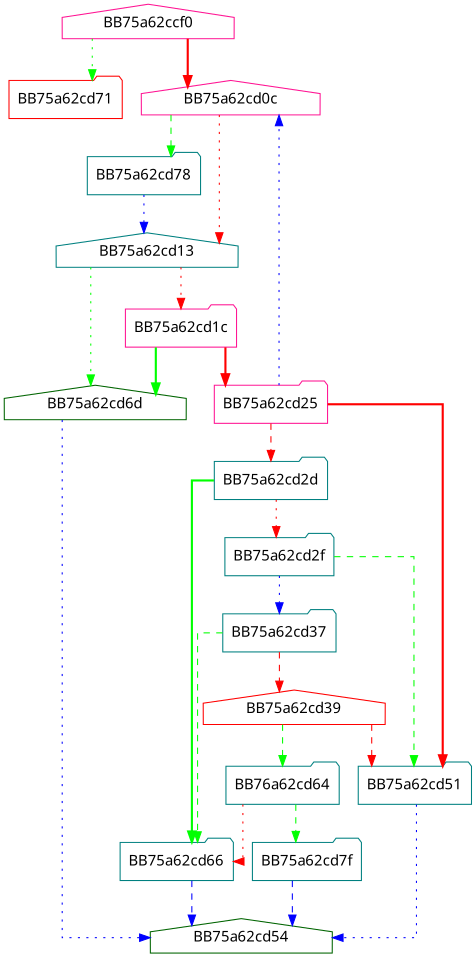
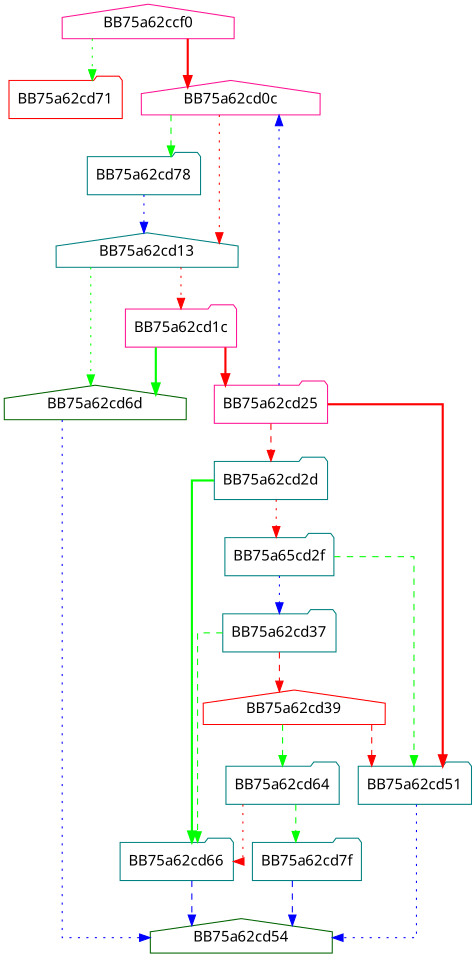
node "BB75a62cd2f": label "BB75a62cd2f" -> "BB75a65cd2f"
node "BB76a62cd64": label "BB76a62cd64" -> "BB75a62cd64"
